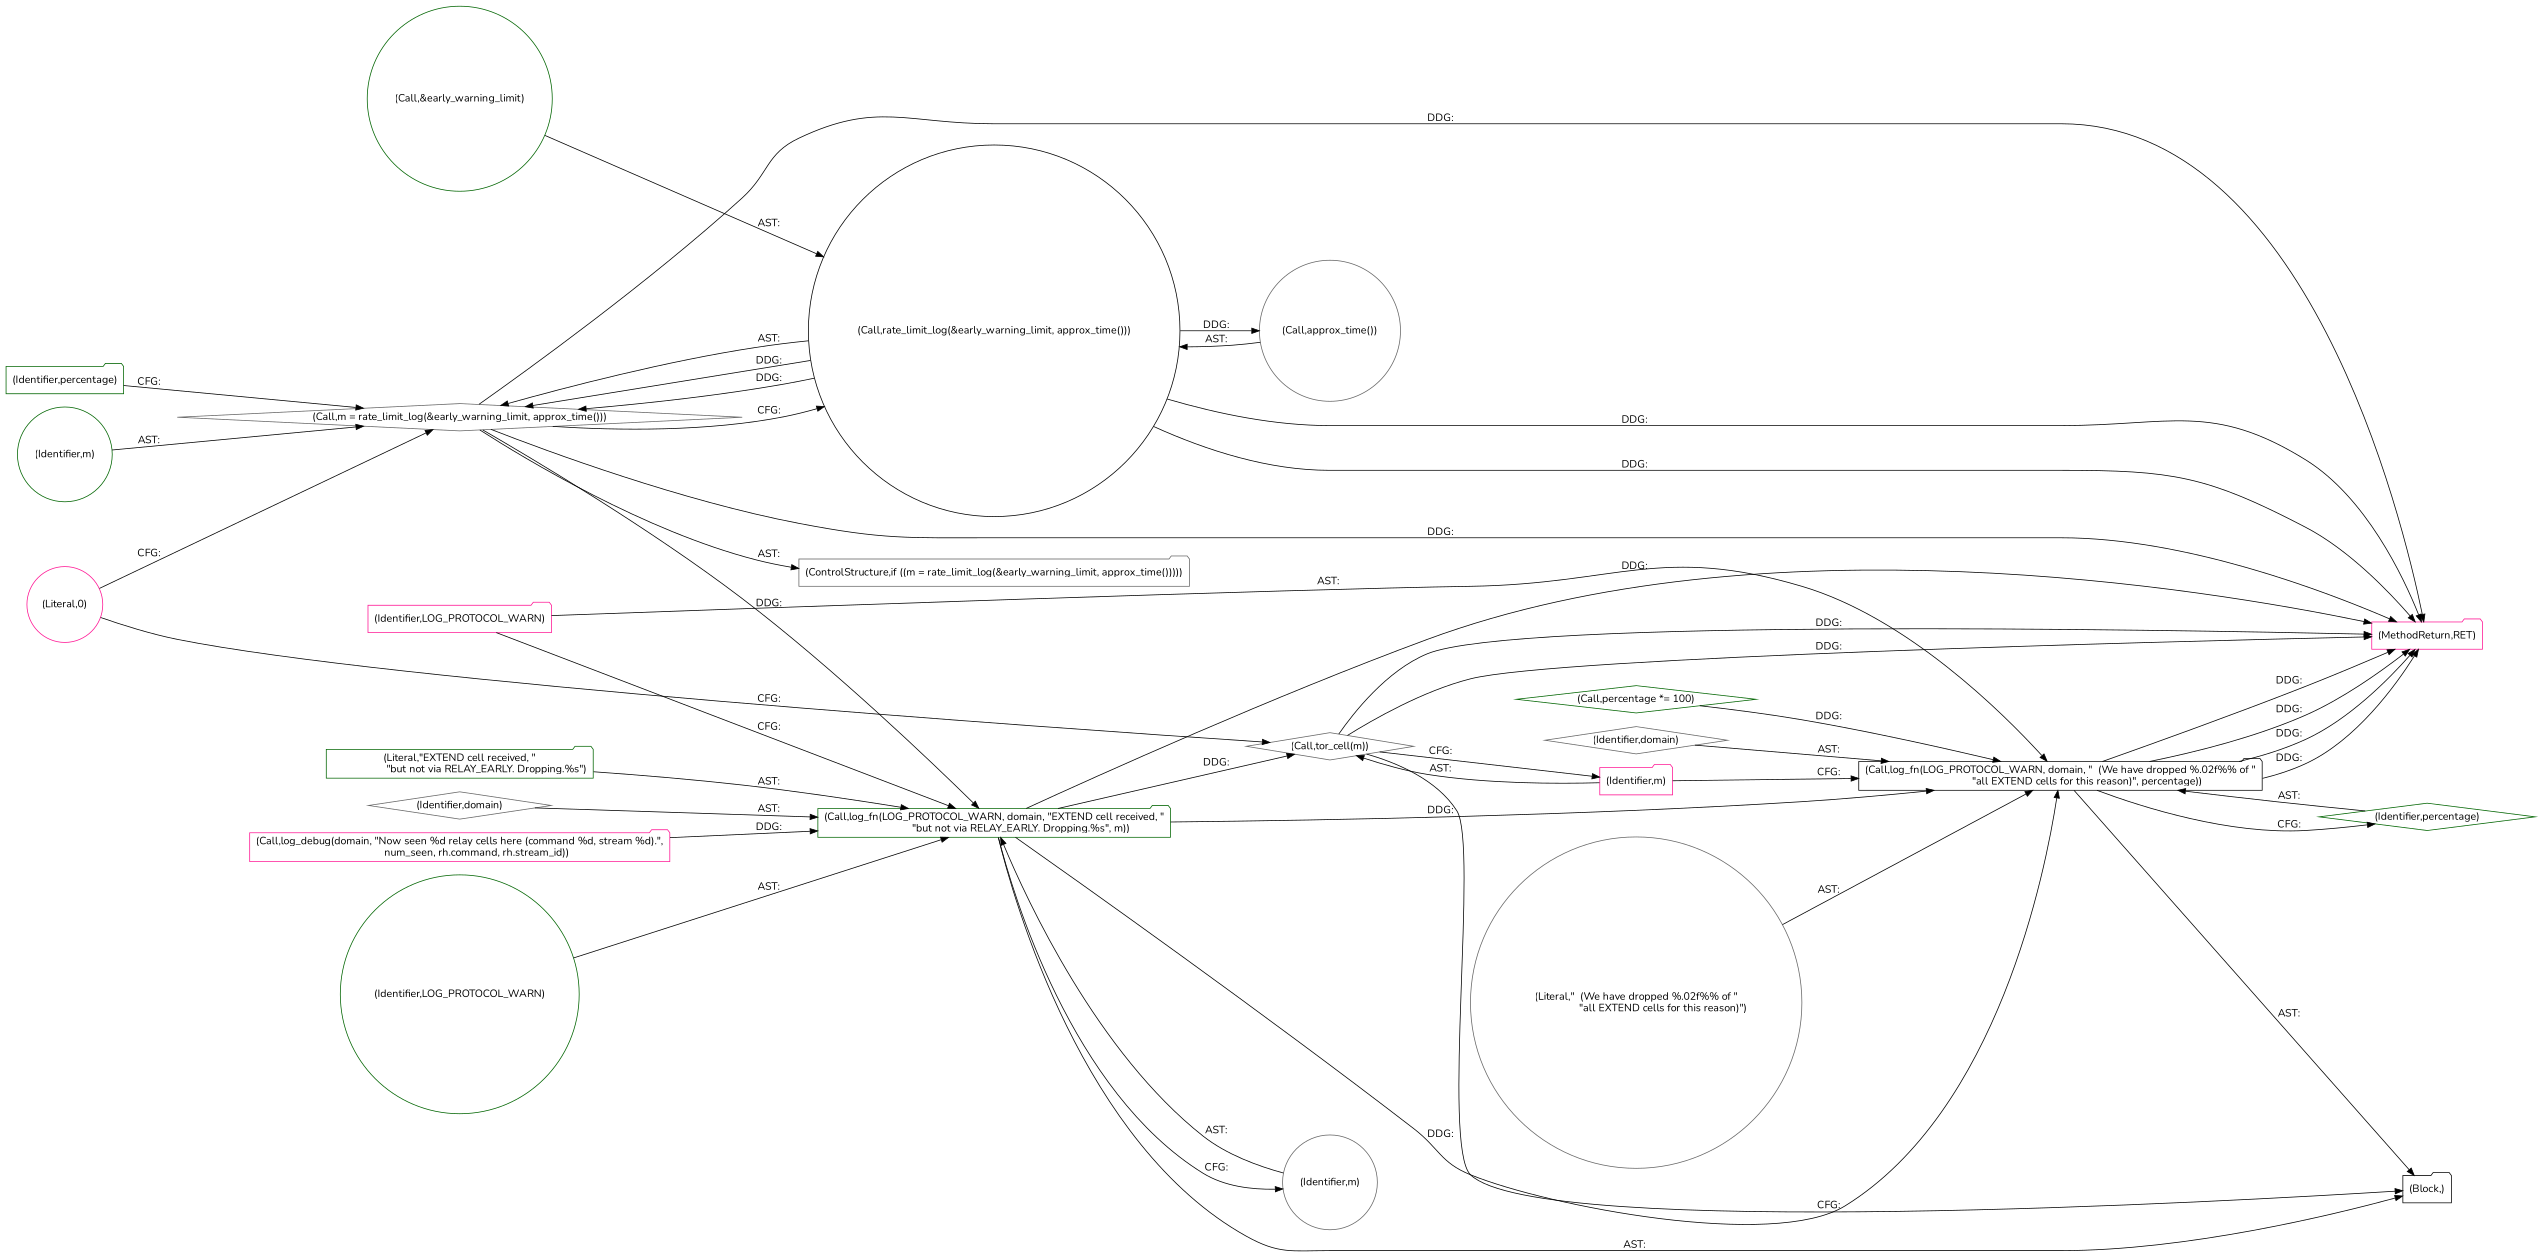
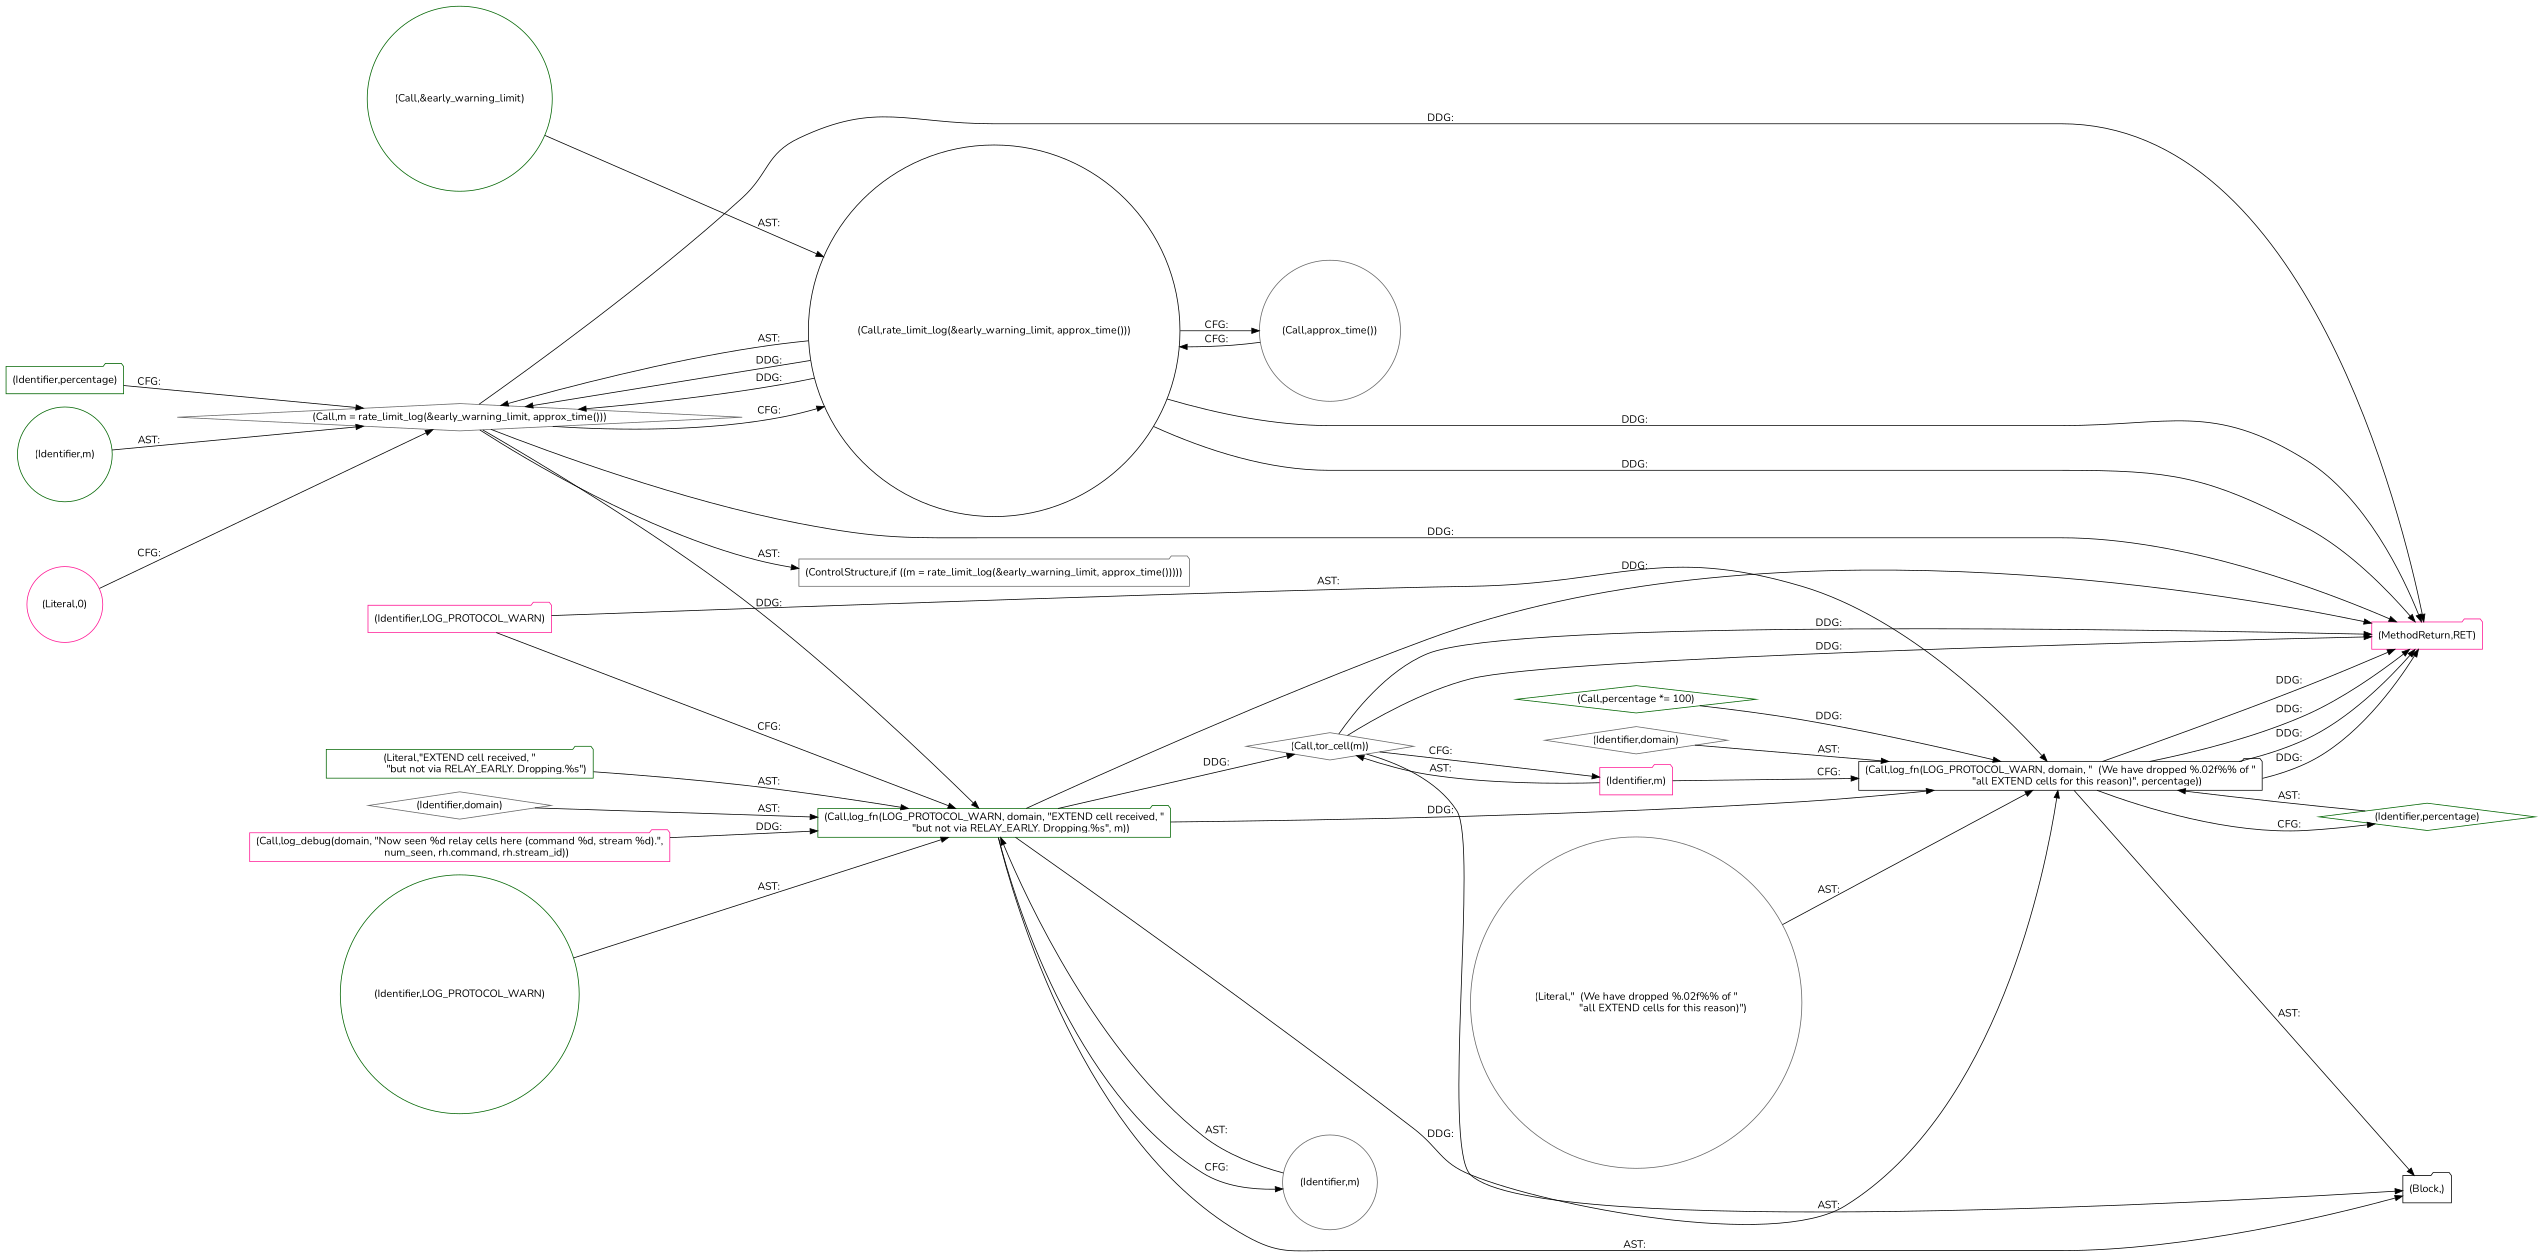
edge "(Call,rate_limit_log(&early_warning_limit, approx_time()))" -> "(Call,approx_time())": label "DDG: " -> "CFG: "
edge "(Call,approx_time())" -> "(Call,rate_limit_log(&early_warning_limit, approx_time()))": label "AST: " -> "CFG: "
edge "(Literal,0)" -> "(Call,tor_cell(m))": removed, label "CFG:"
edge "(Call,tor_cell(m))" -> "(Block,)": label "CFG: " -> "AST: "
